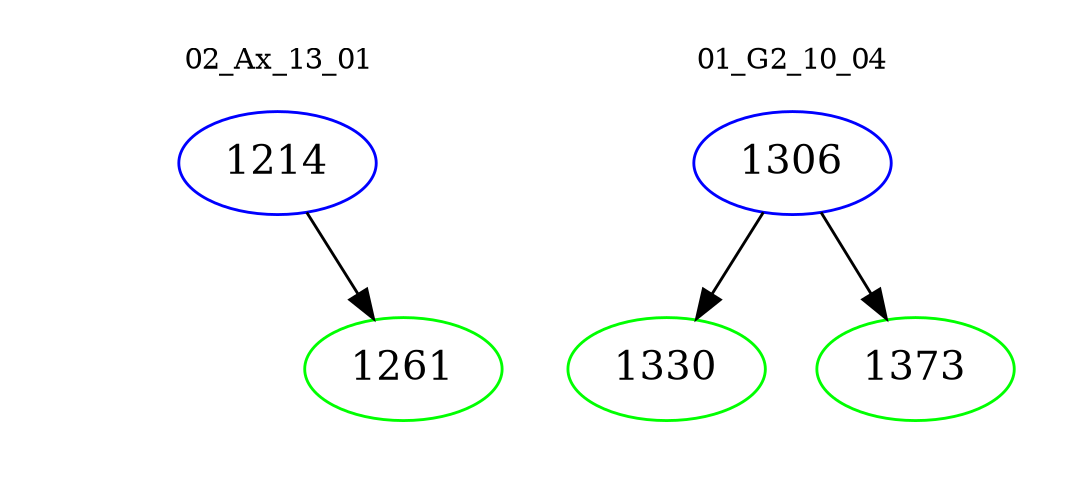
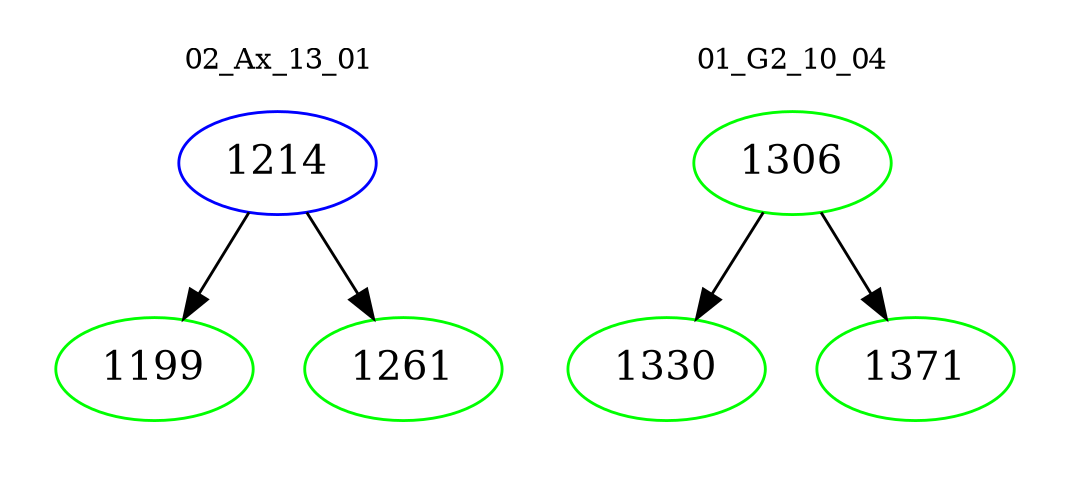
node "1306": color blue -> green
node "1199": added
node "1373": label "1373" -> "1371"
